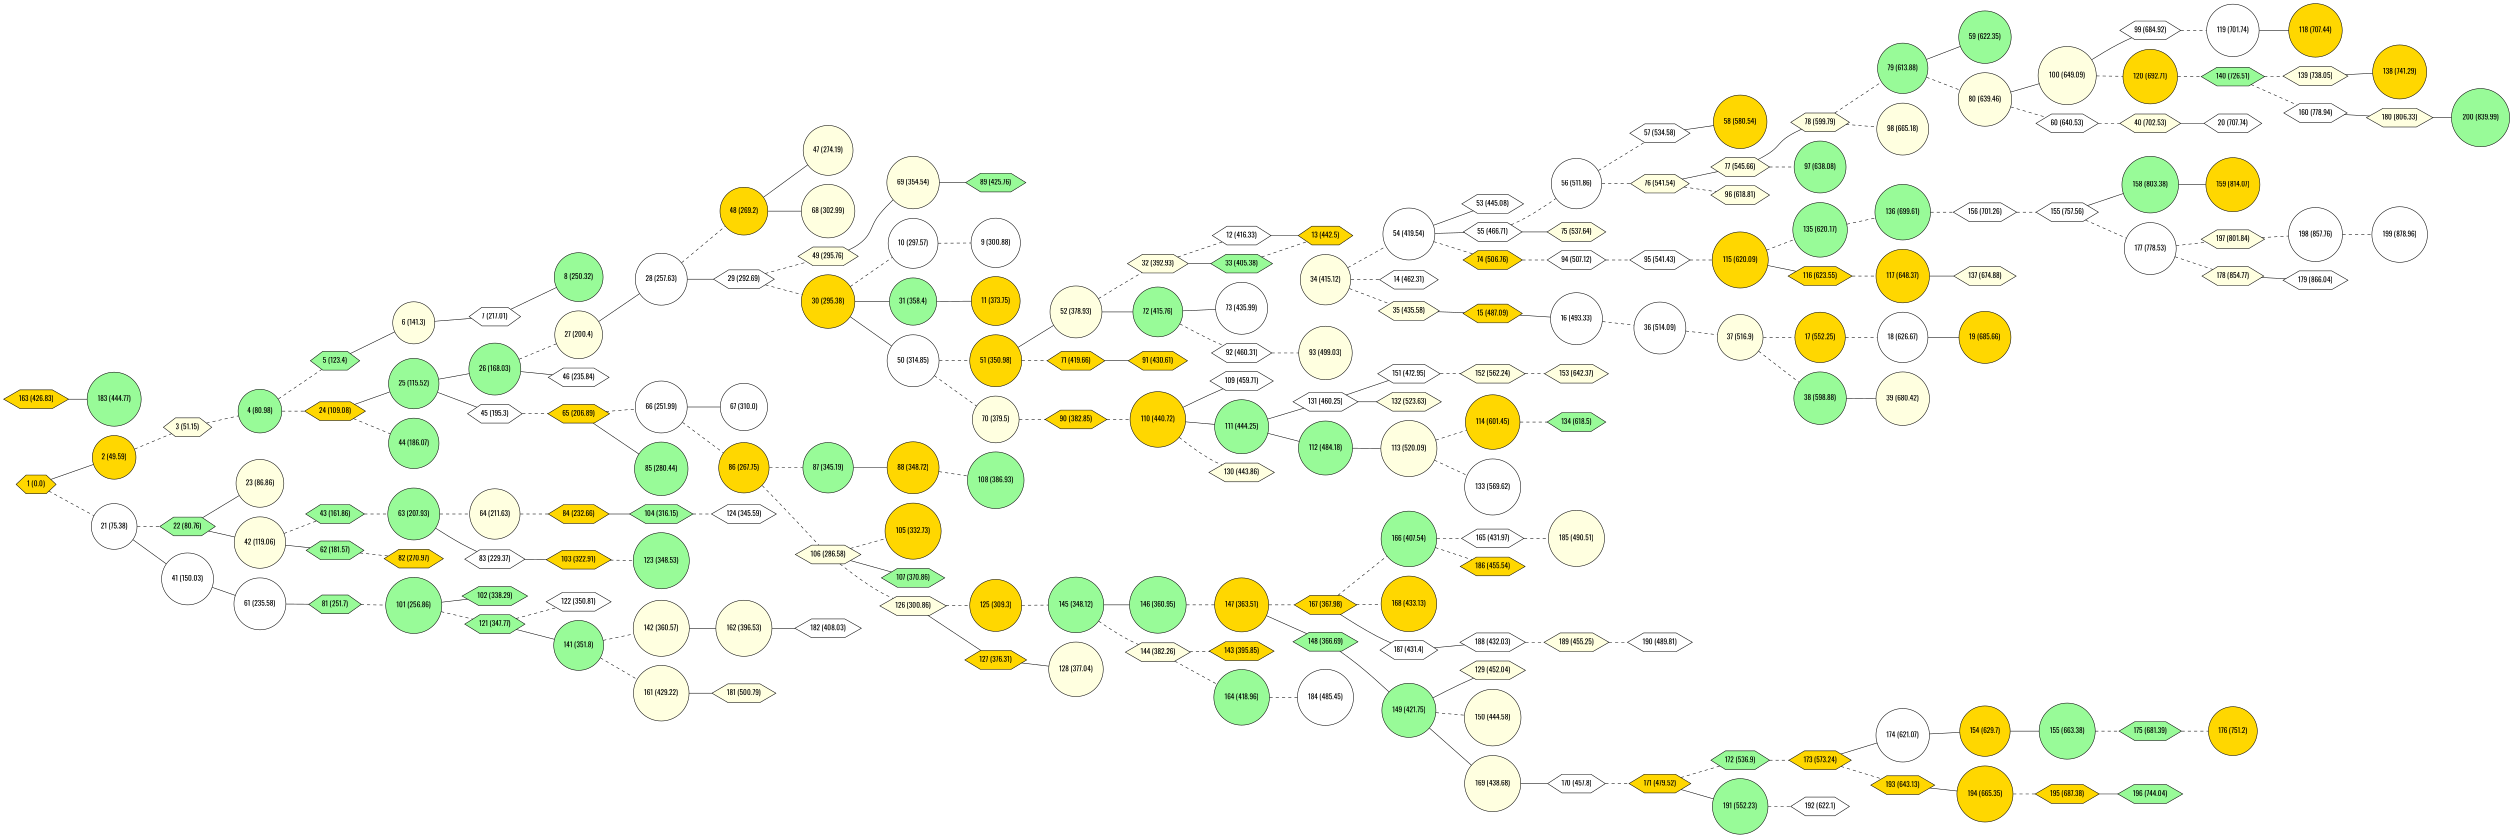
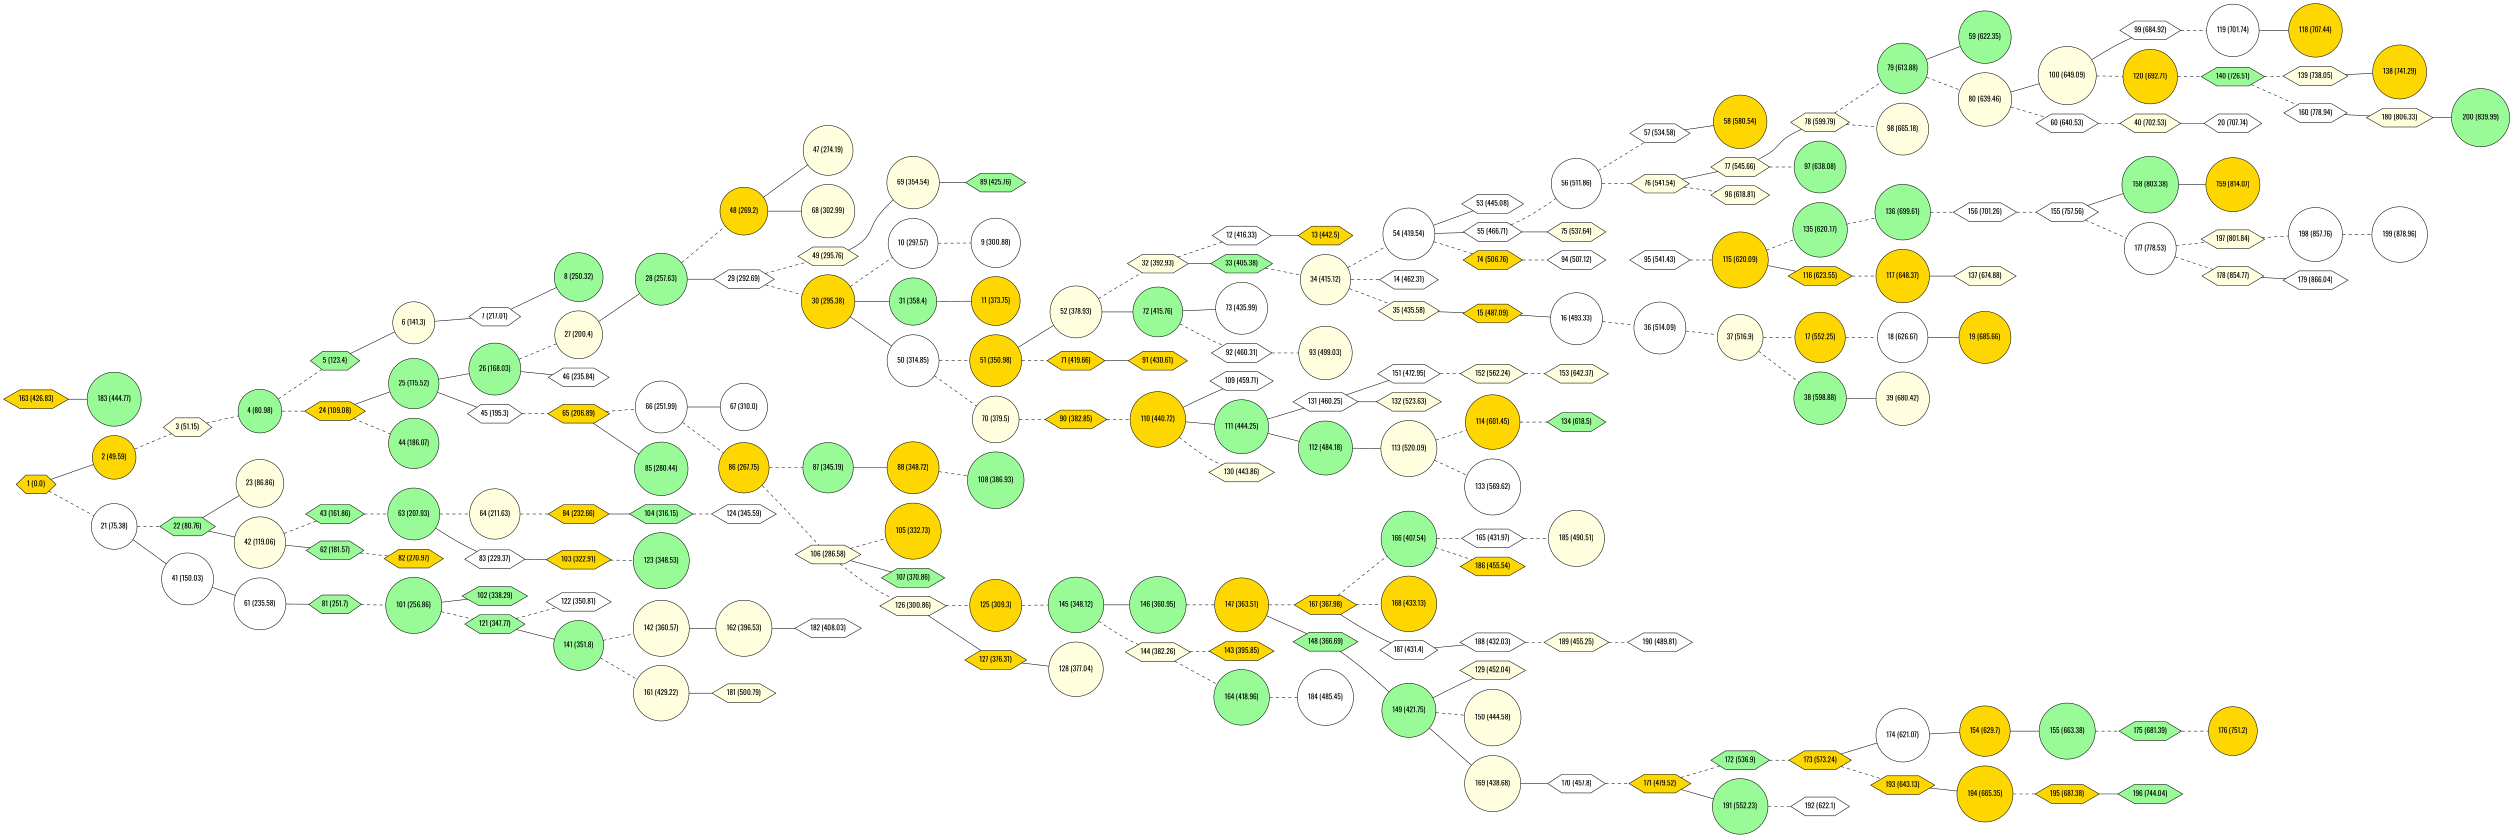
edge "13 (442.5)" -- "33 (405.38)": now "34 (415.12)" -- "33 (405.38)"
edge "94 (507.12)" -- "95 (541.43)": removed
node "28 (257.63)": fillcolor white -> palegreen
